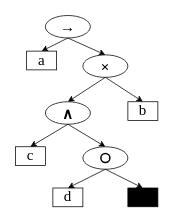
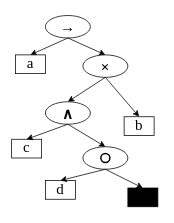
node "a": moved (42, 60) -> (30, 64)
node "b": moved (143, 111) -> (139, 126)
node "c": moved (30, 156) -> (27, 149)
node "d": moved (68, 197) -> (60, 190)
